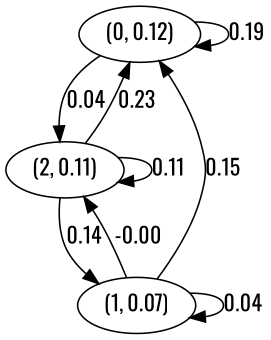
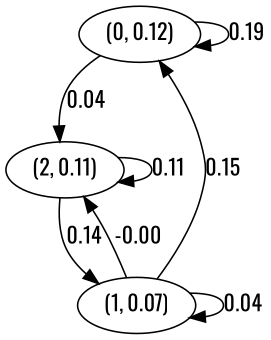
edge "(2, 0.11)" -> "(0, 0.12)": removed, label "0.23"
